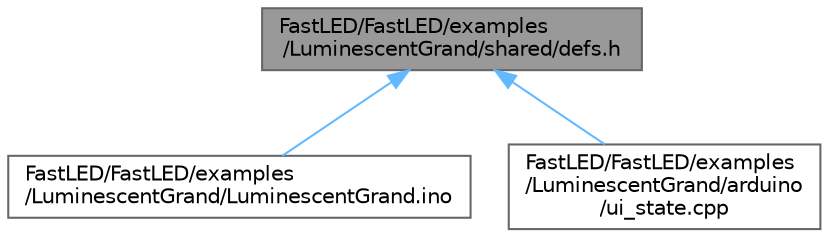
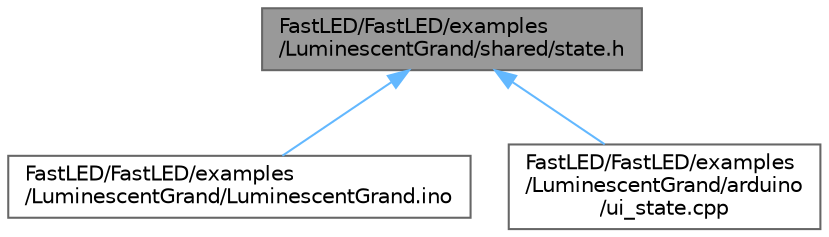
node "FastLED/FastLED/examples /LuminescentGrand/shared/defs.h": label "FastLED/FastLED/examples /LuminescentGrand/shared/defs.h" -> "FastLED/FastLED/examples /LuminescentGrand/shared/state.h"
